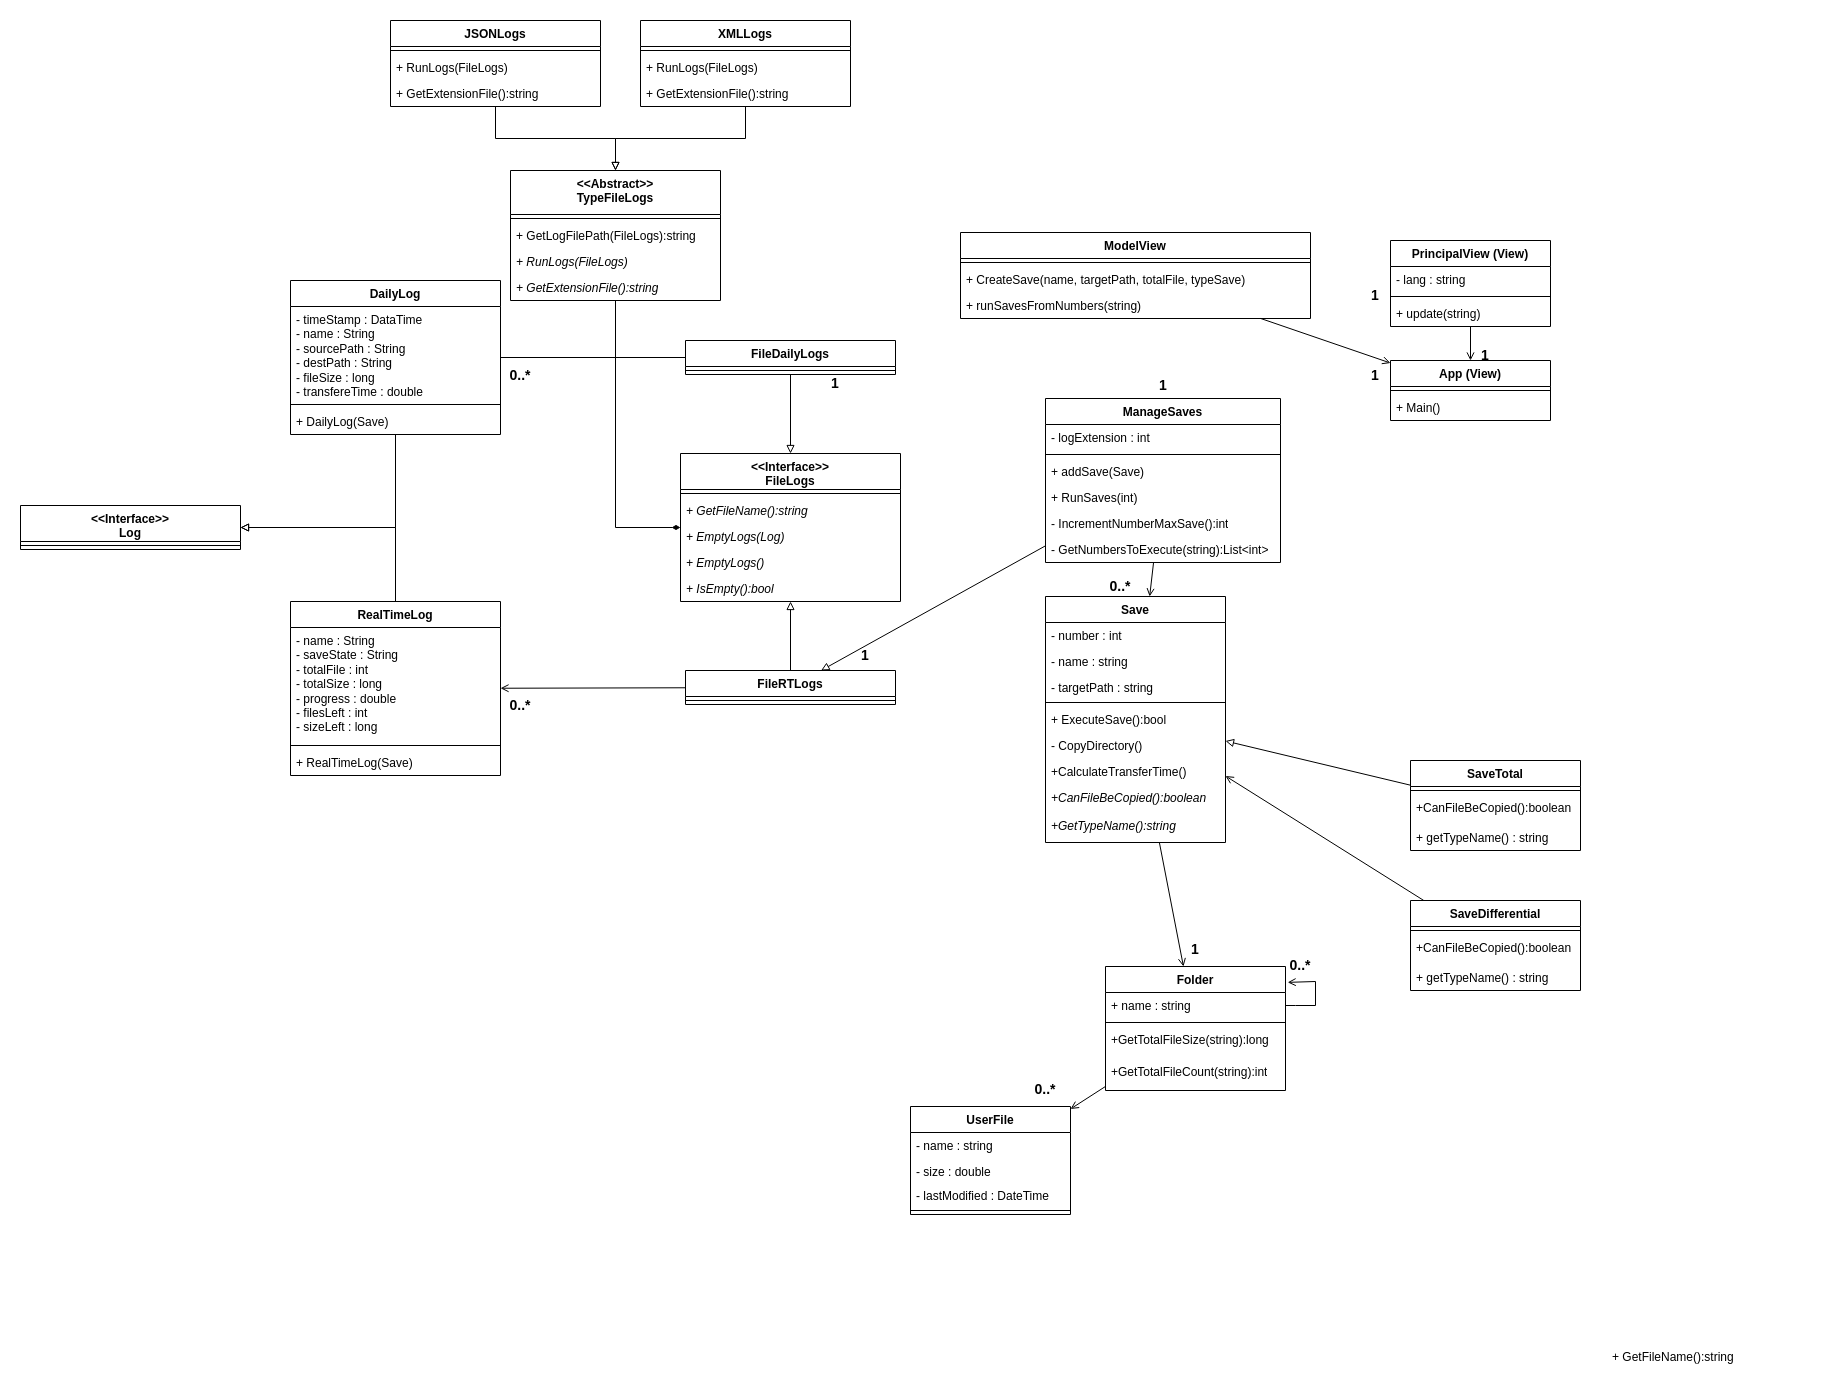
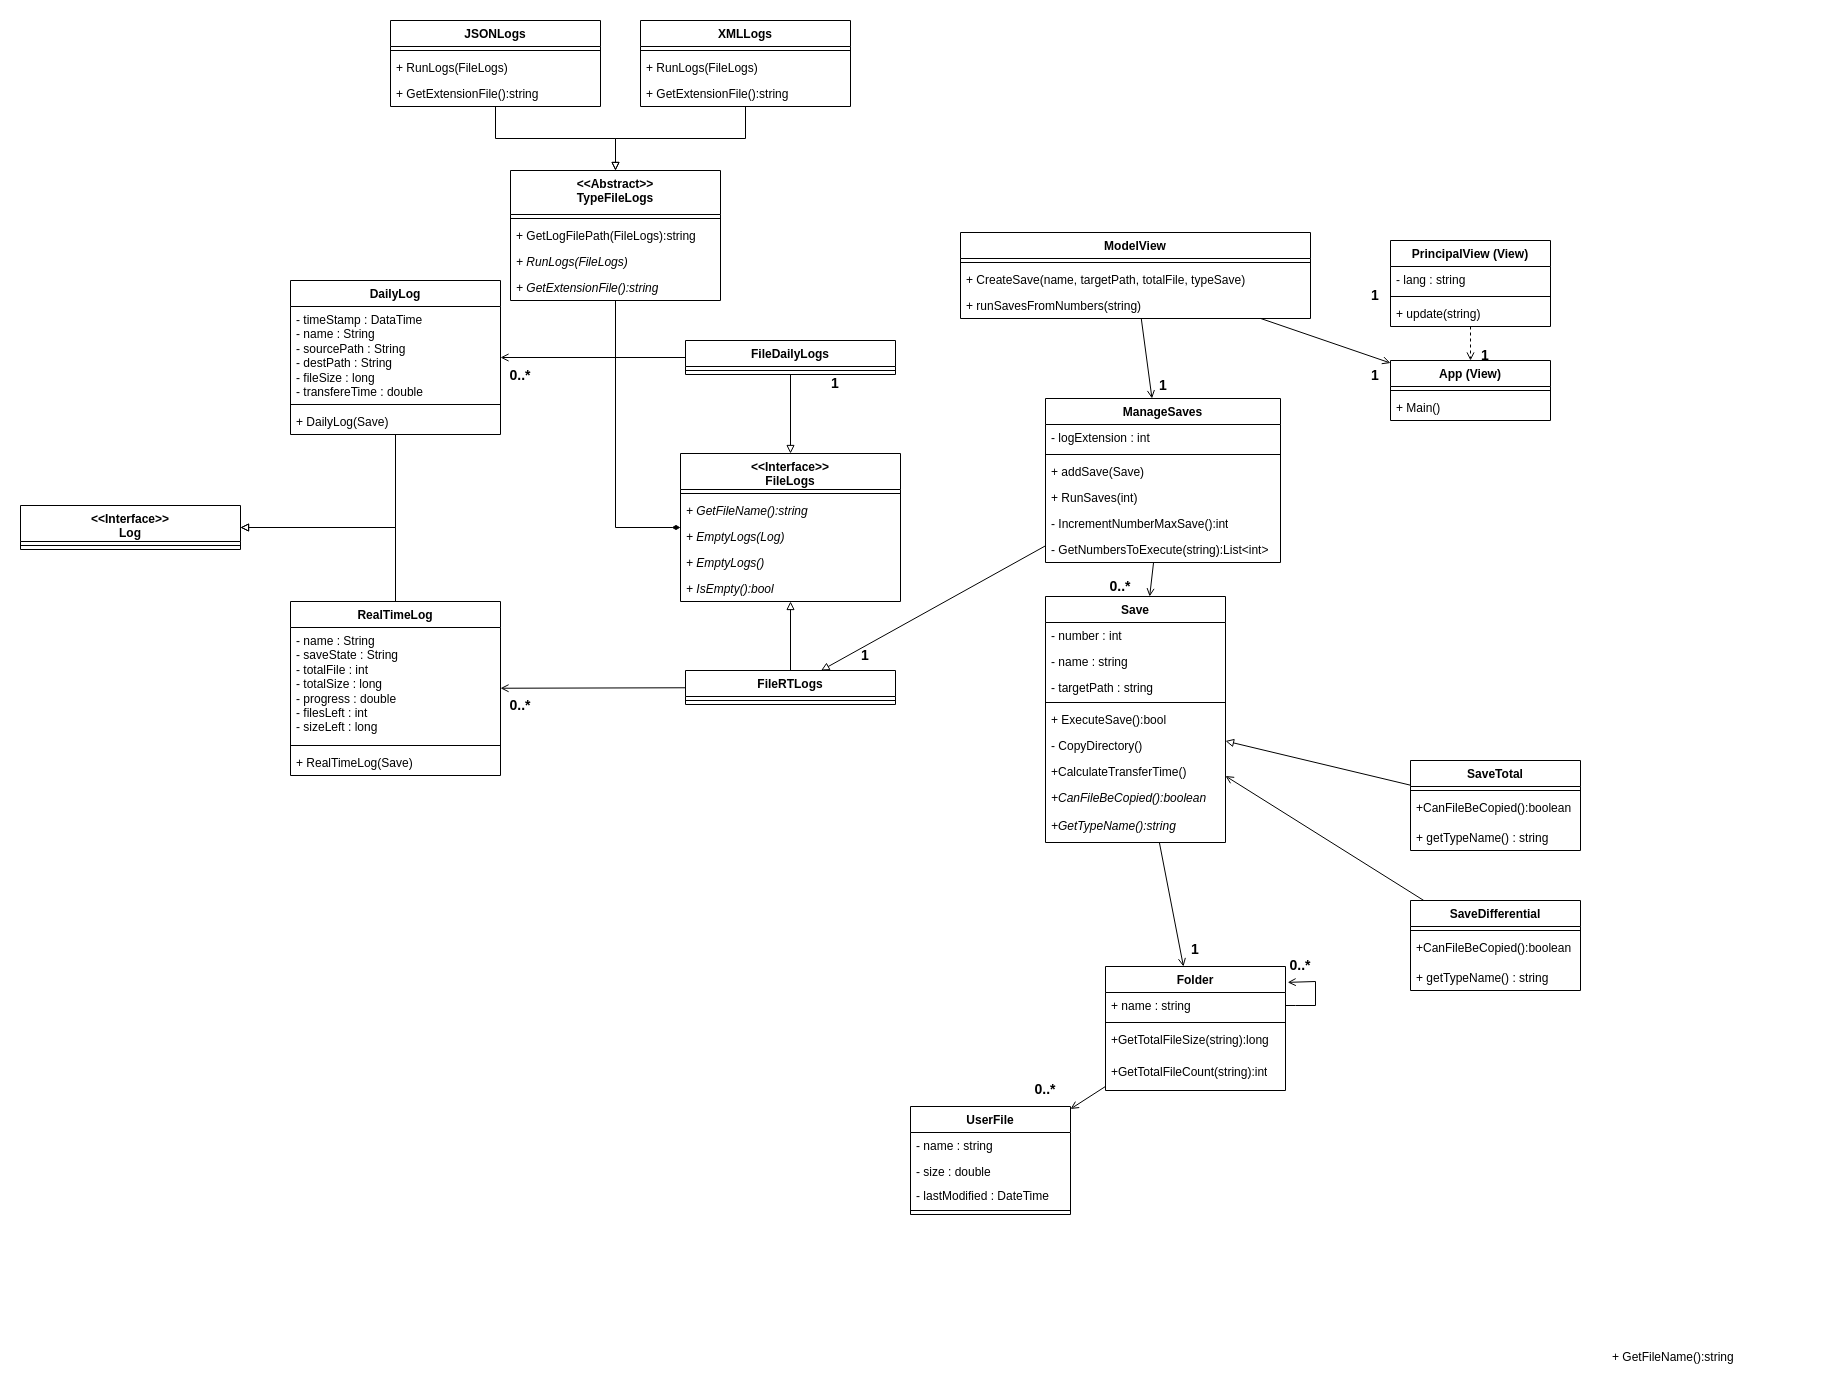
edge "PrincipalView (View)" -> "App (View)": style solid -> dashed
edge "DailyLog" -- "FileDailyLogs": arrowhead none -> open
edge "ModelView" -> "ManageSaves": added
